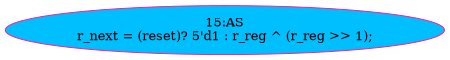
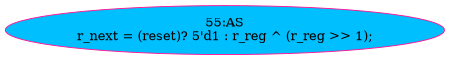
node "15:AS r_next = (reset)? 5'd1 : r_reg ^ (r_reg >> 1);": label "15:AS r_next = (reset)? 5'd1 : r_reg ^ (r_reg >> 1);" -> "55:AS r_next = (reset)? 5'd1 : r_reg ^ (r_reg >> 1);"
